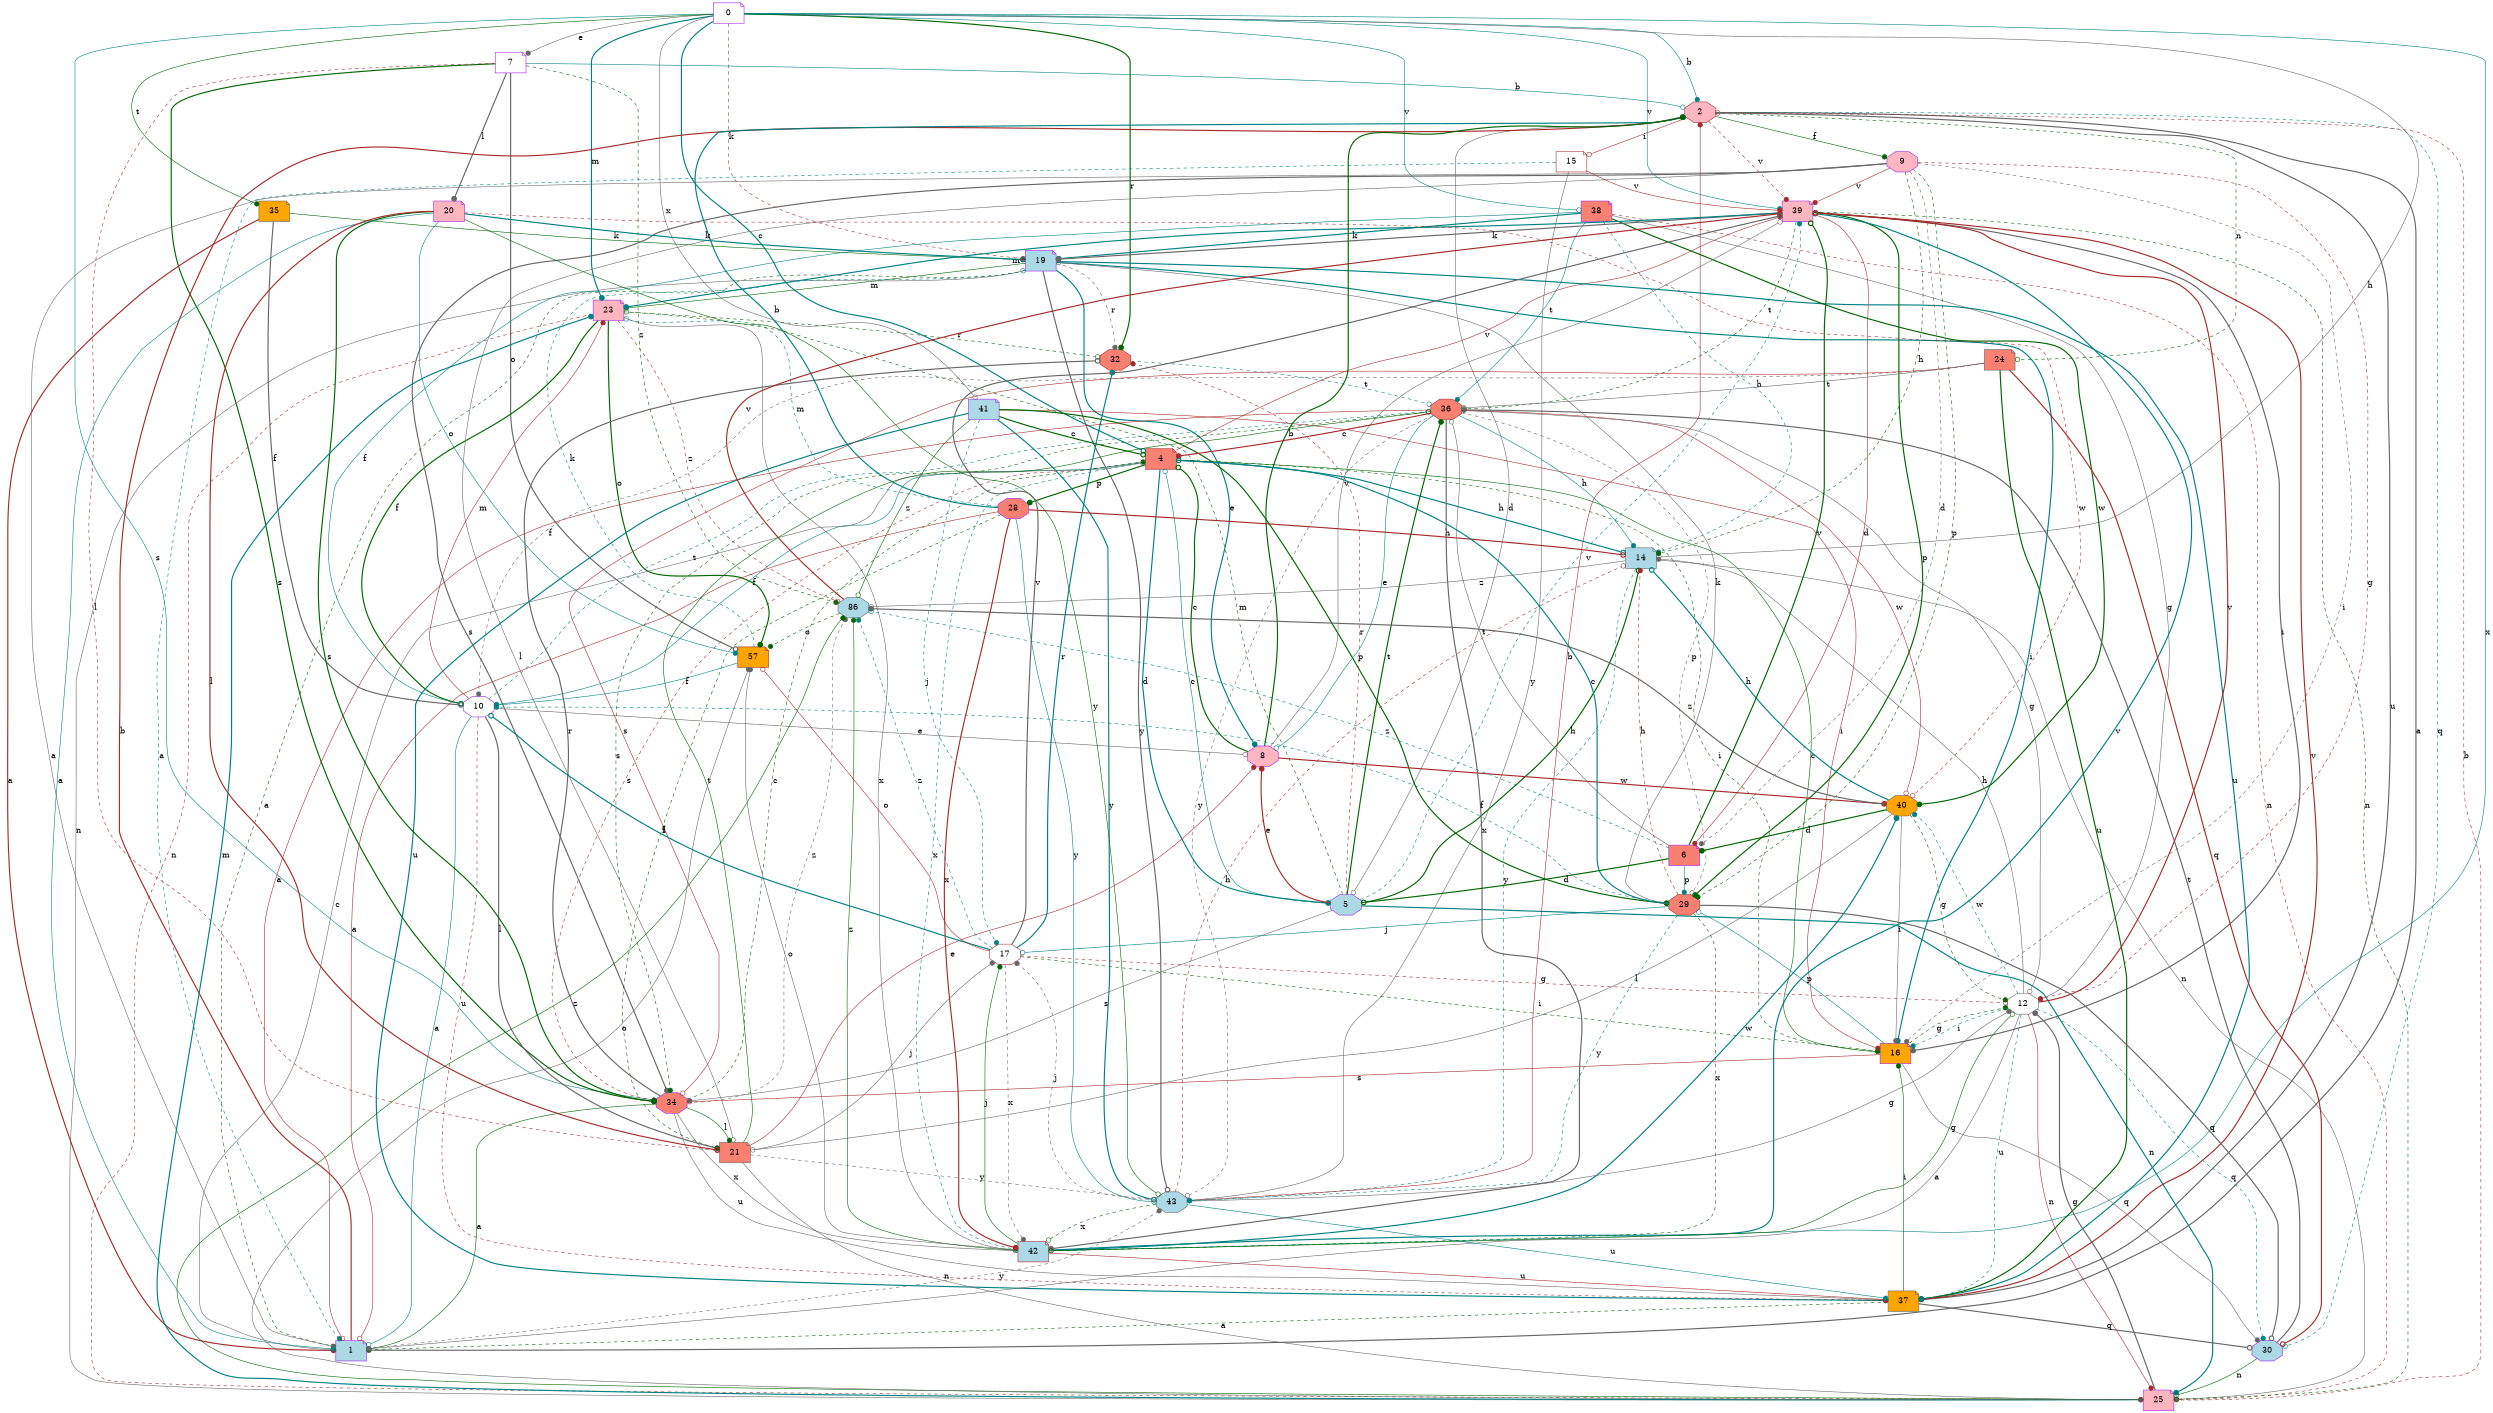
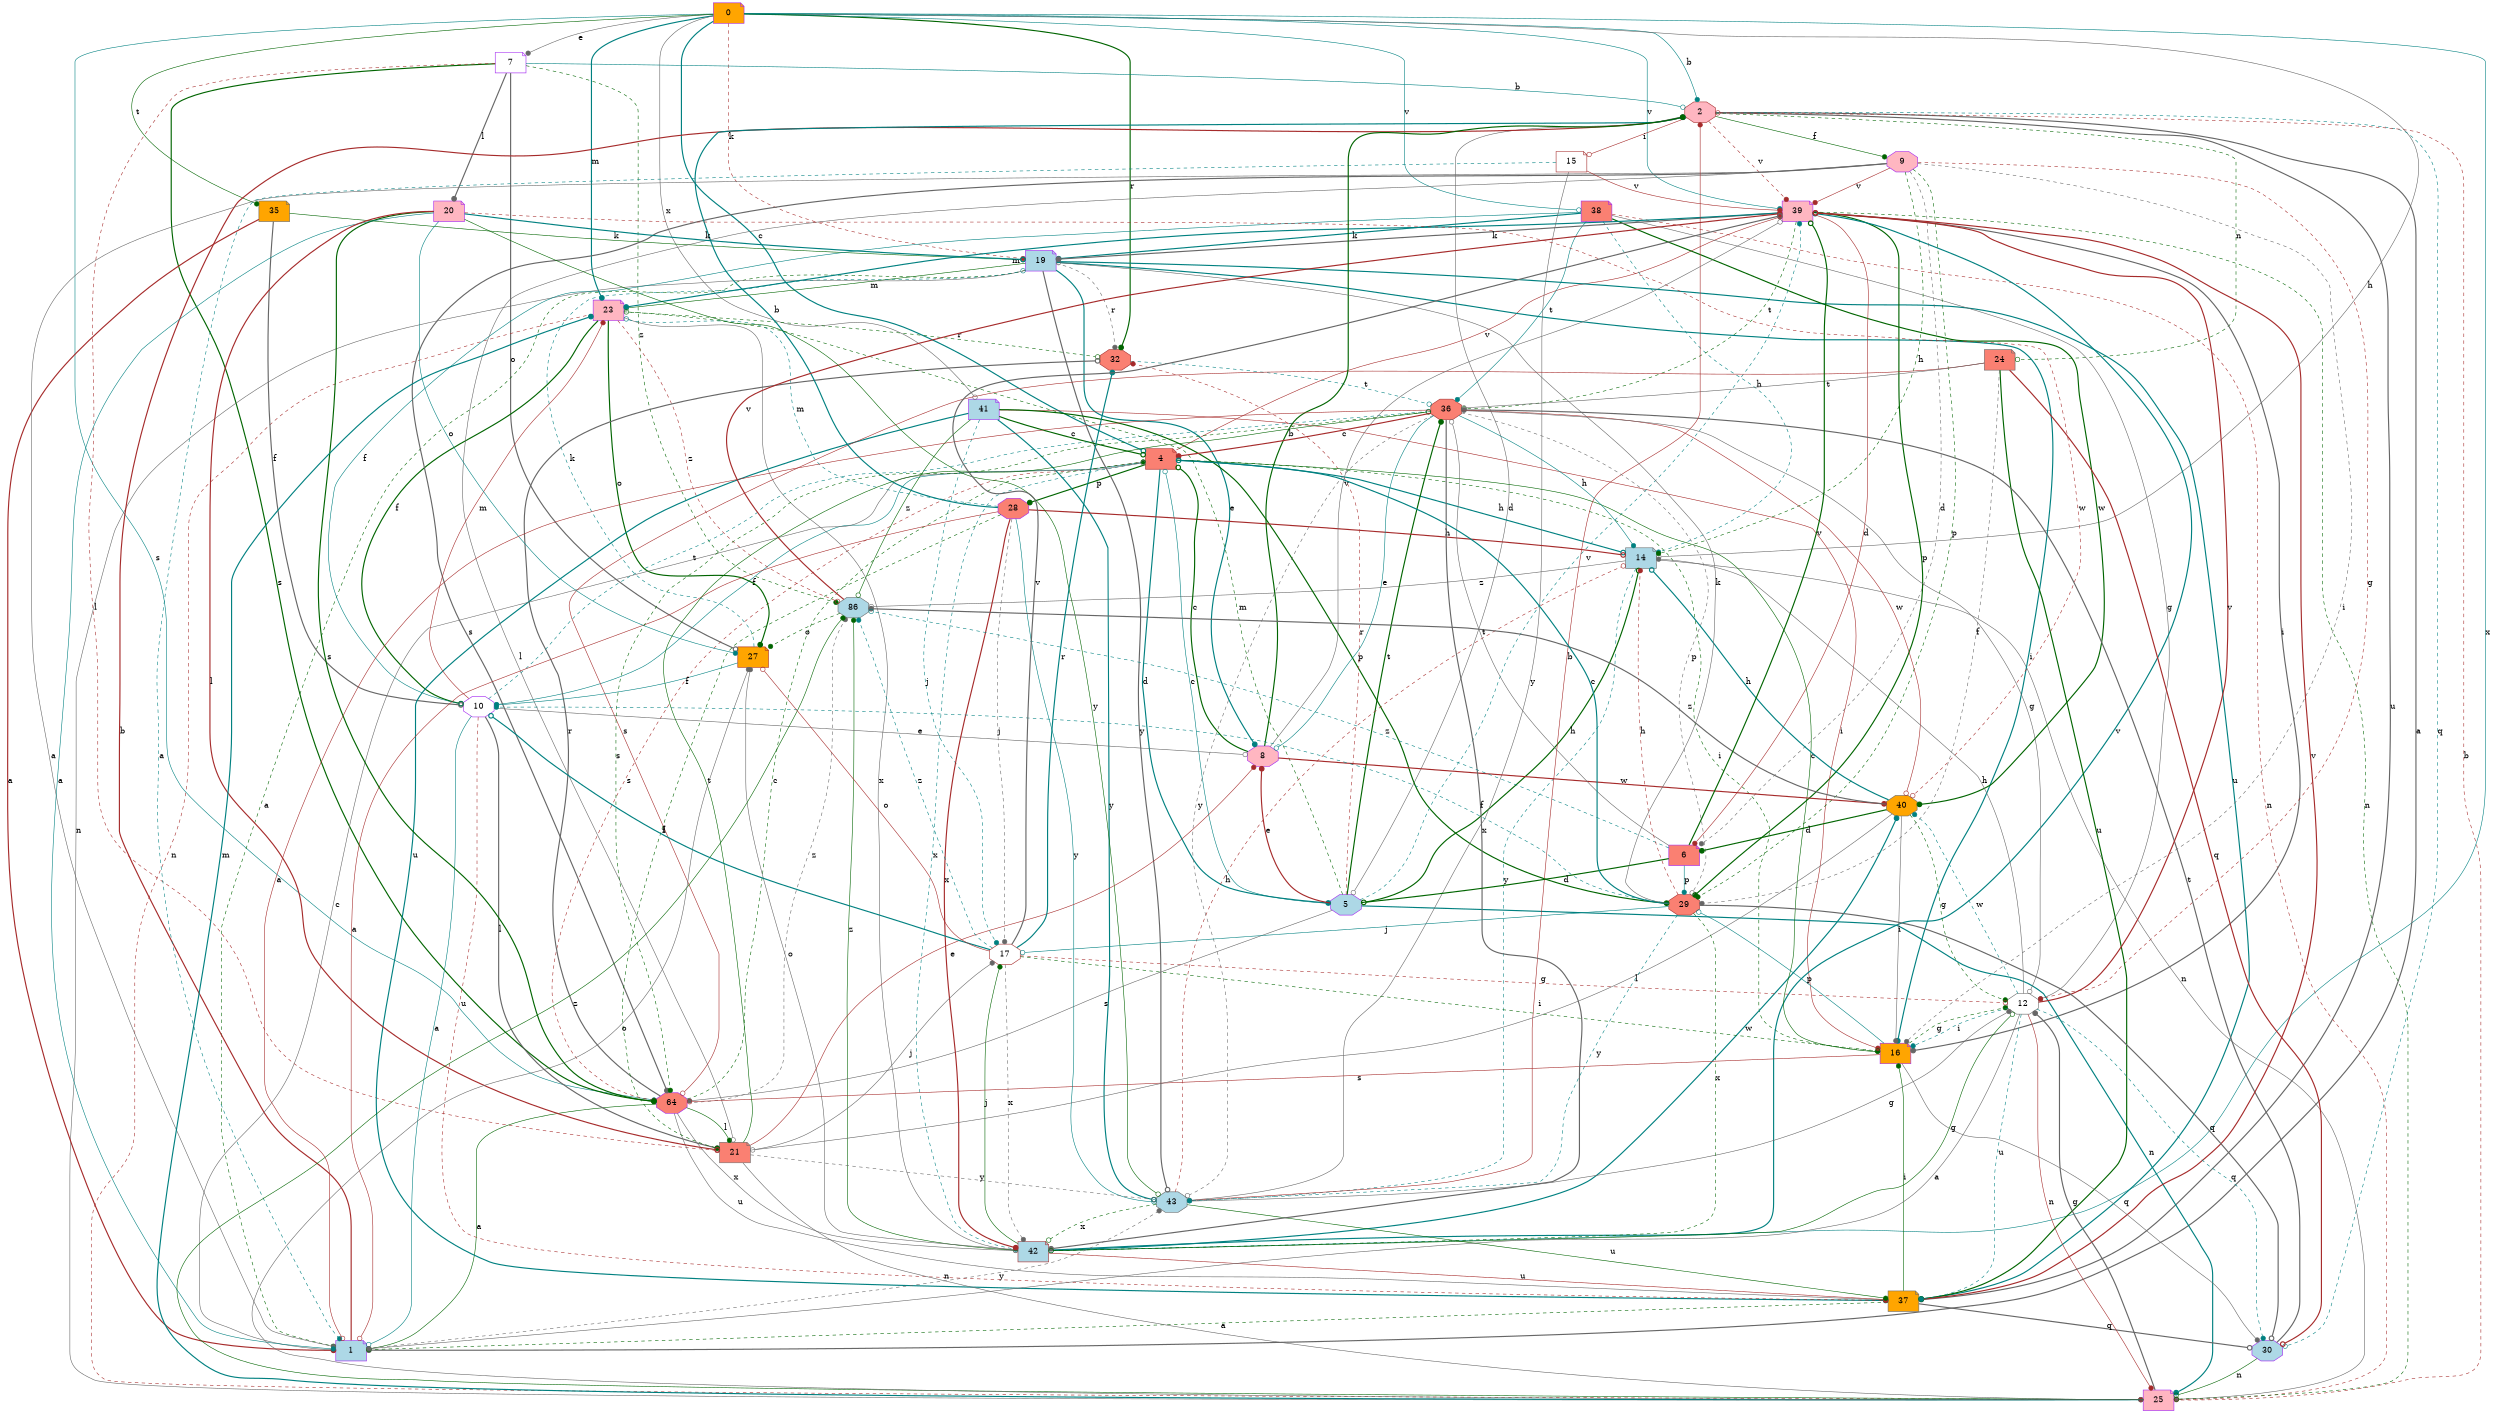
node "0": fillcolor white -> orange
edge "24" -> "10": now "24" -> "29"
node "57": label "57" -> "27"
node "34": label "34" -> "64"
edge "43" -> "17": now "28" -> "17"
edge "43" -> "37": color teal -> darkgreen
